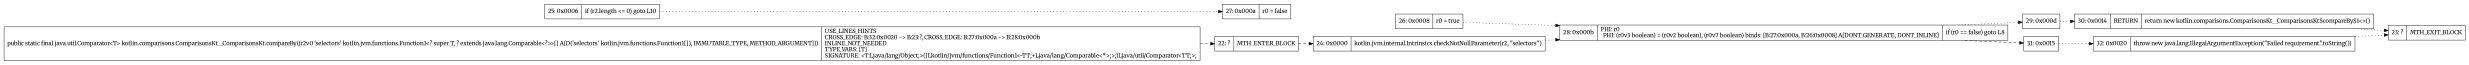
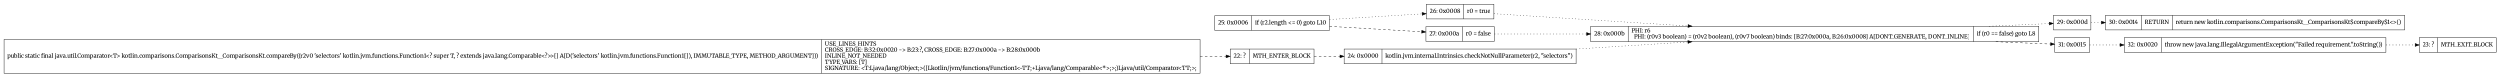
edge "25: 0x0006" -> "27: 0x000a": style dotted -> dashed
edge "25: 0x0006" -> "26: 0x0008": added
node "28: 0x000b": text "PHI: r0" -> "PHI: r6"
edge "30: 0x0014" -> "23: ?": removed
edge "27: 0x000a" -> "28: 0x000b": added
